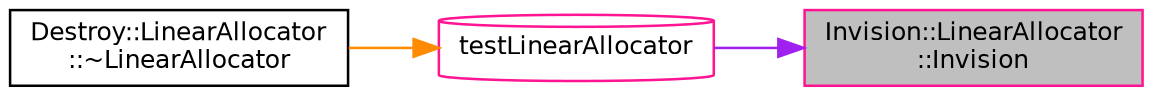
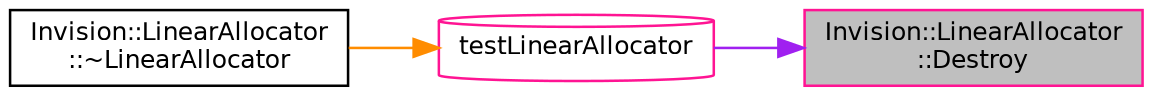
node "Destroy::LinearAllocator ::~LinearAllocator": label "Destroy::LinearAllocator ::~LinearAllocator" -> "Invision::LinearAllocator ::~LinearAllocator"
node "Invision::LinearAllocator ::Invision": label "Invision::LinearAllocator ::Invision" -> "Invision::LinearAllocator ::Destroy"
